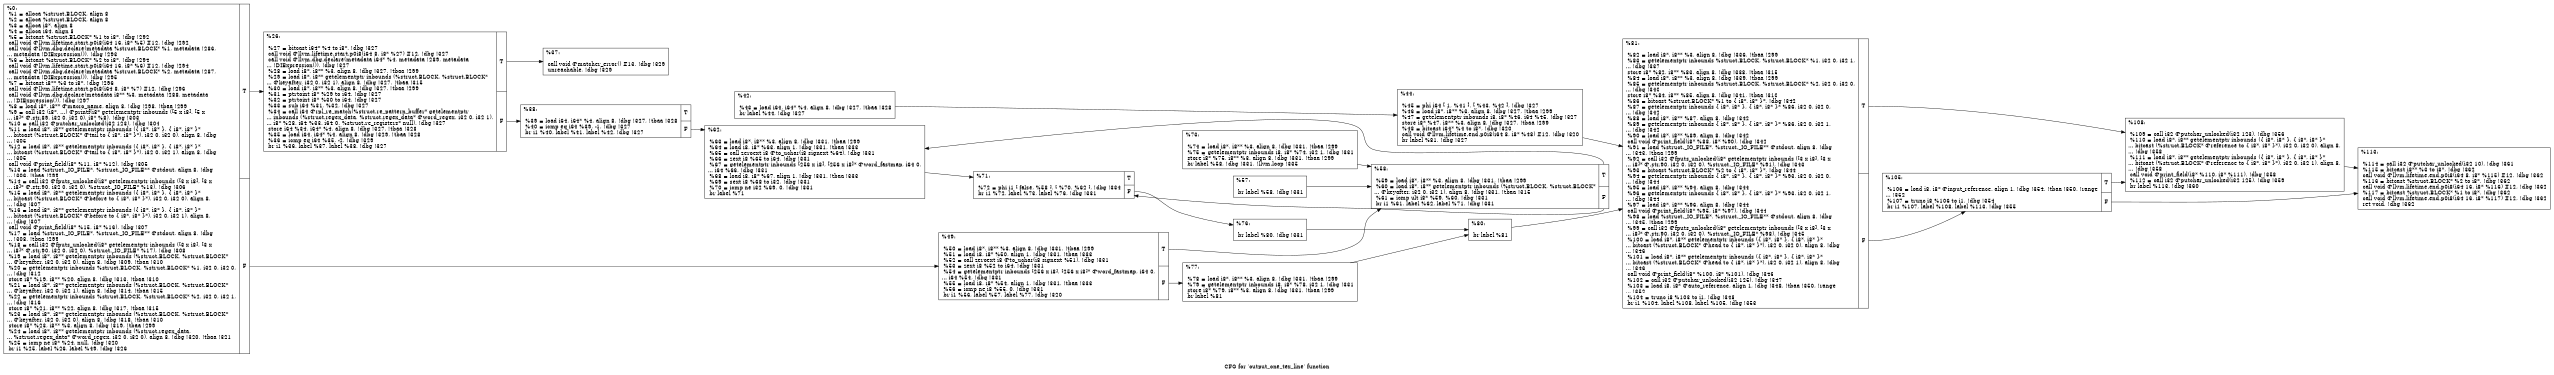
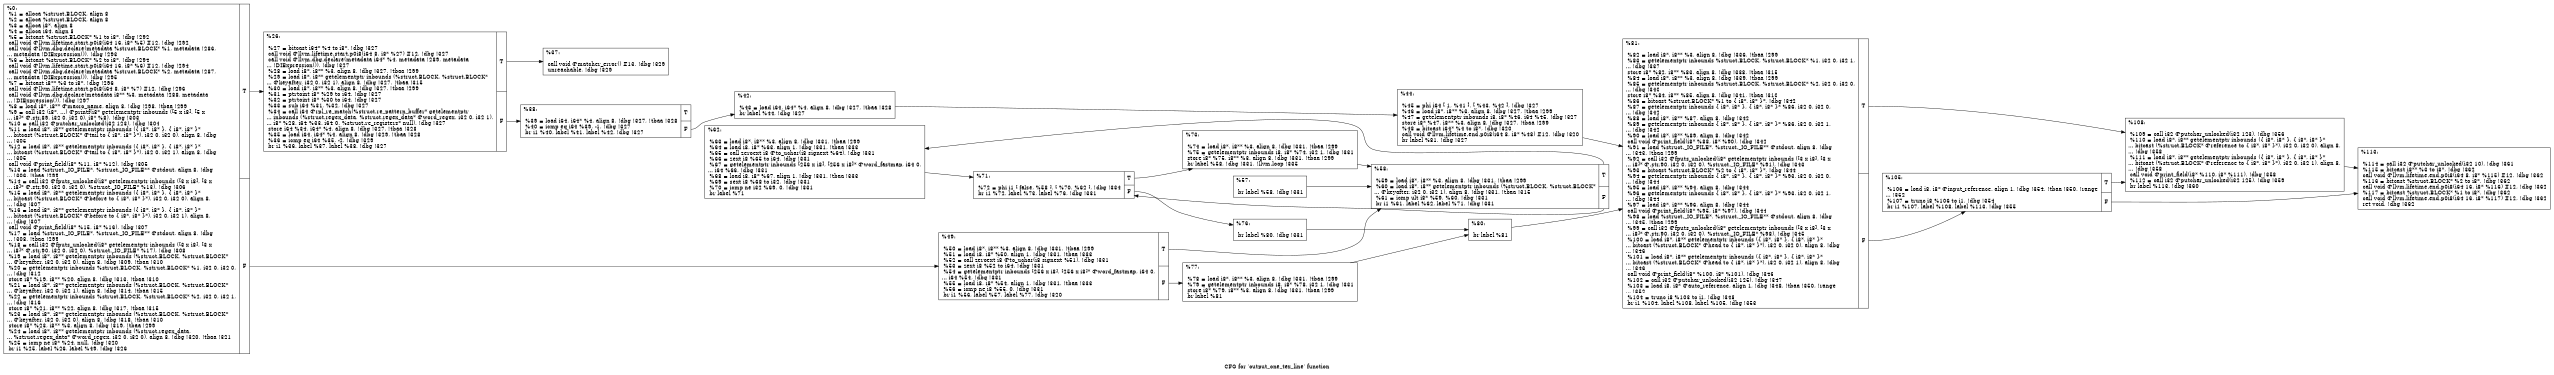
edge "%38:" -> "%62:": now "%38:" -> "%42:"
edge "%71:" -> "%73:": added
